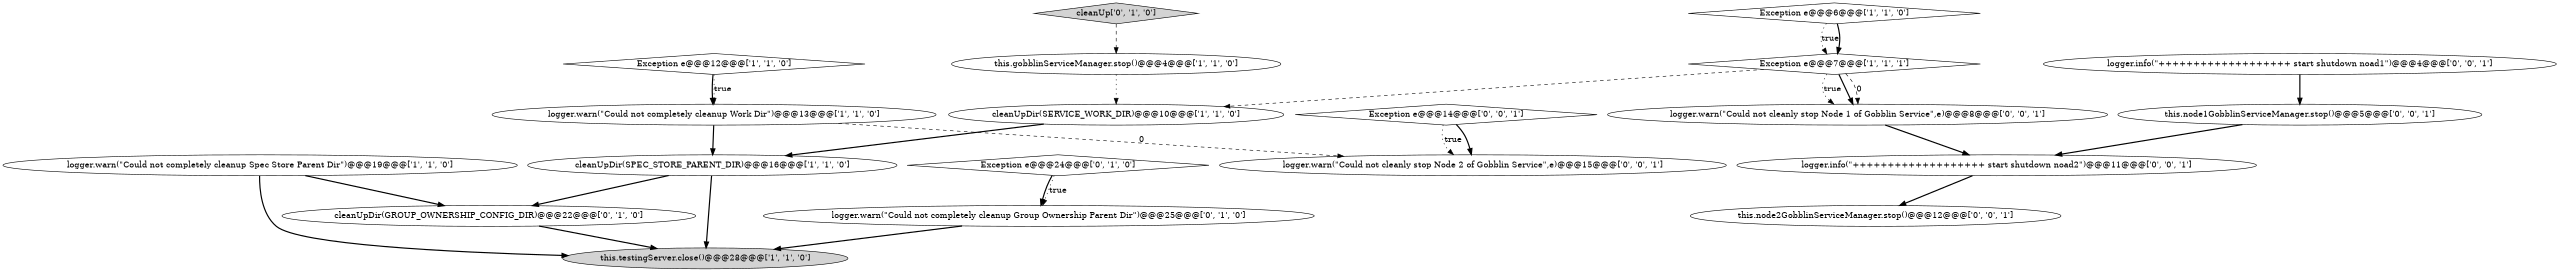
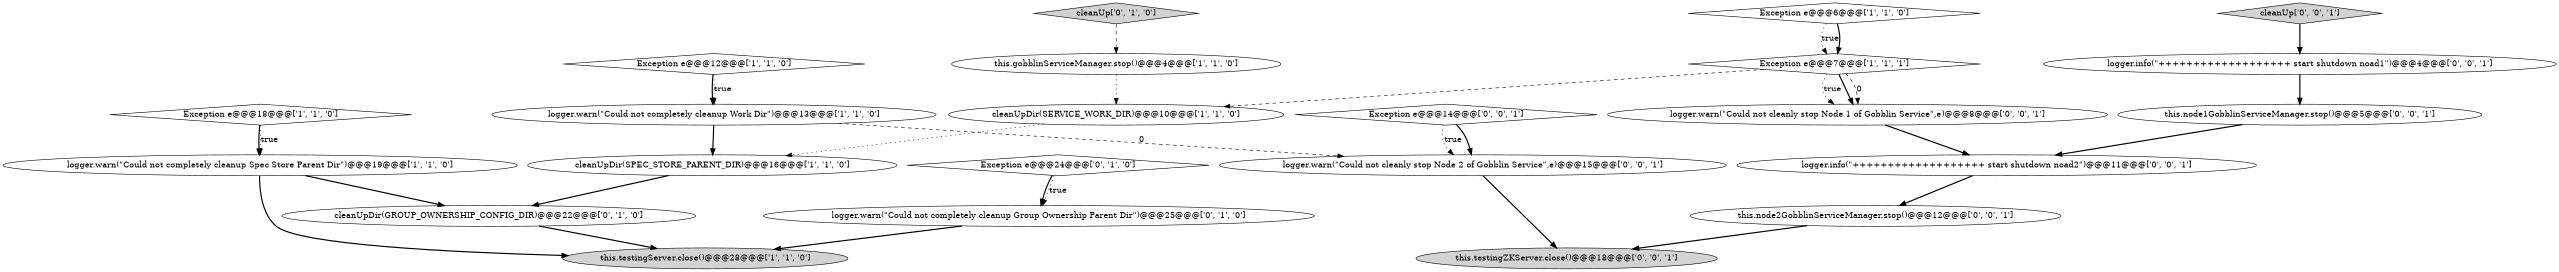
node "cleanUp['0', '0', '1']": added
node "Exception e@@@18@@@['1', '1', '0']": added
edge "cleanUpDir(SERVICE_WORK_DIR)@@@10@@@['1', '1', '0']" -> "cleanUpDir(SPEC_STORE_PARENT_DIR)@@@16@@@['1', '1', '0']": style bold -> dotted
edge "cleanUpDir(SPEC_STORE_PARENT_DIR)@@@16@@@['1', '1', '0']" -> "this.testingServer.close()@@@28@@@['1', '1', '0']": removed
node "this.testingZKServer.close()@@@18@@@['0', '0', '1']": added
